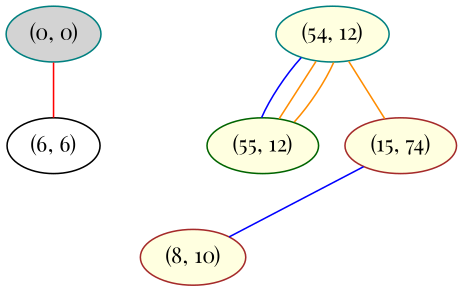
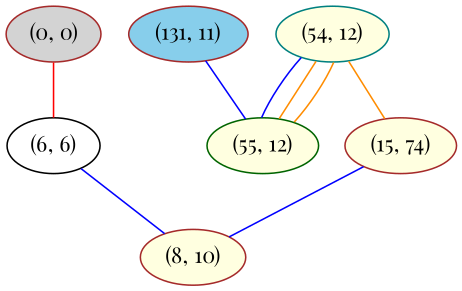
node "(0, 0)": color teal -> brown
node "(131, 11)": added
edge "(6, 6)" -- "(8, 10)": added
